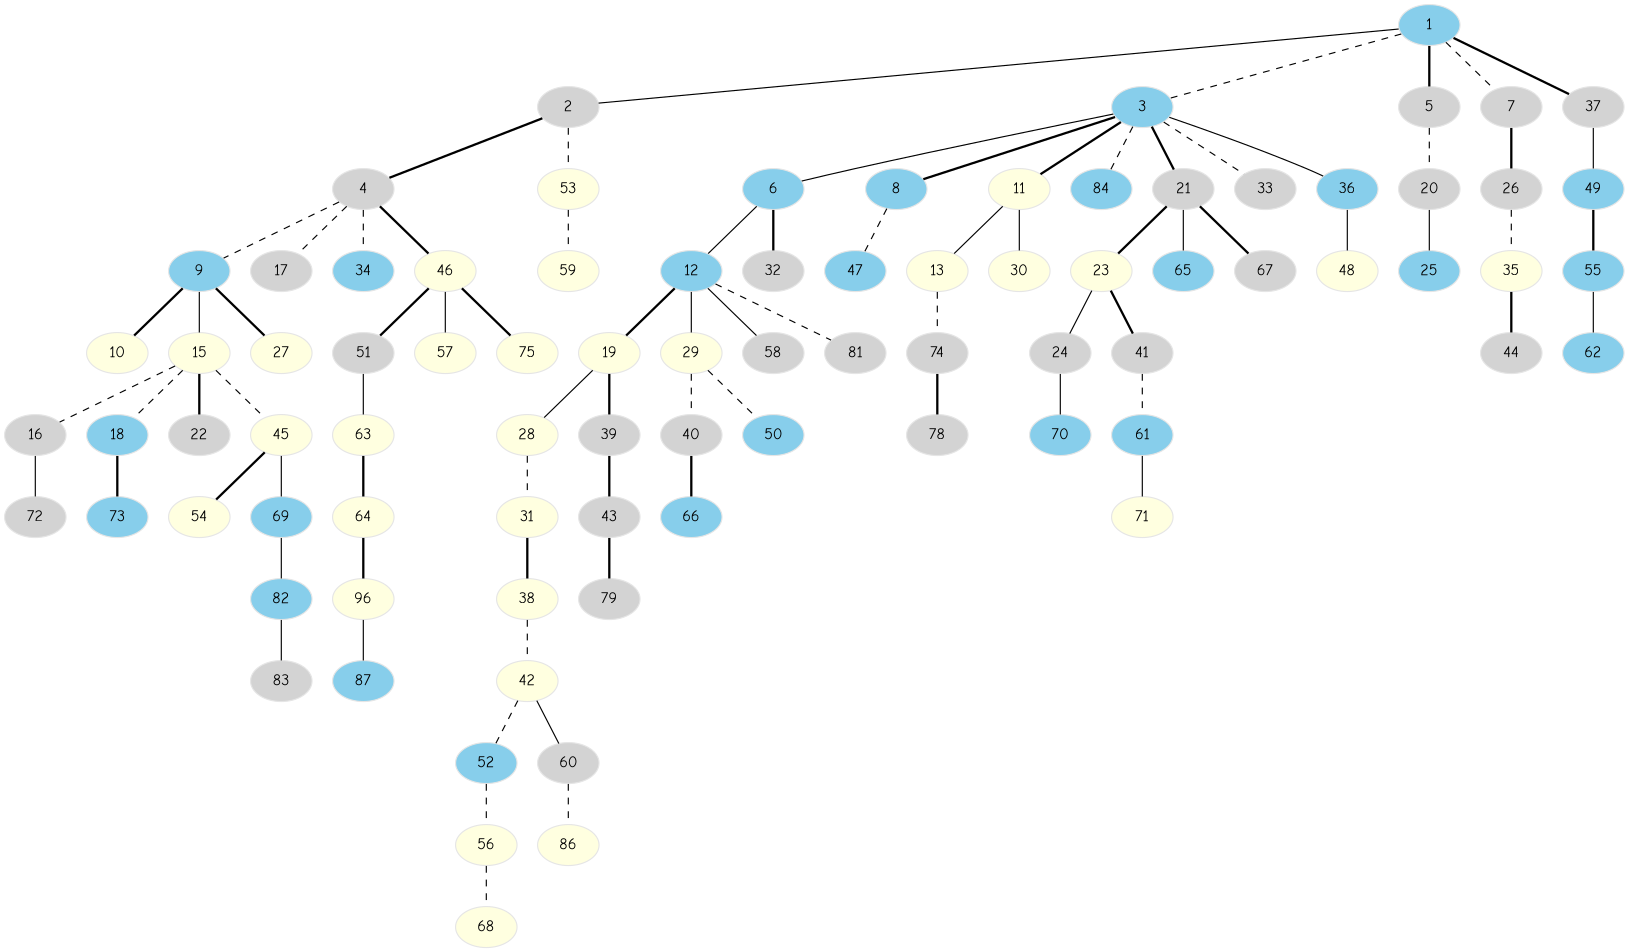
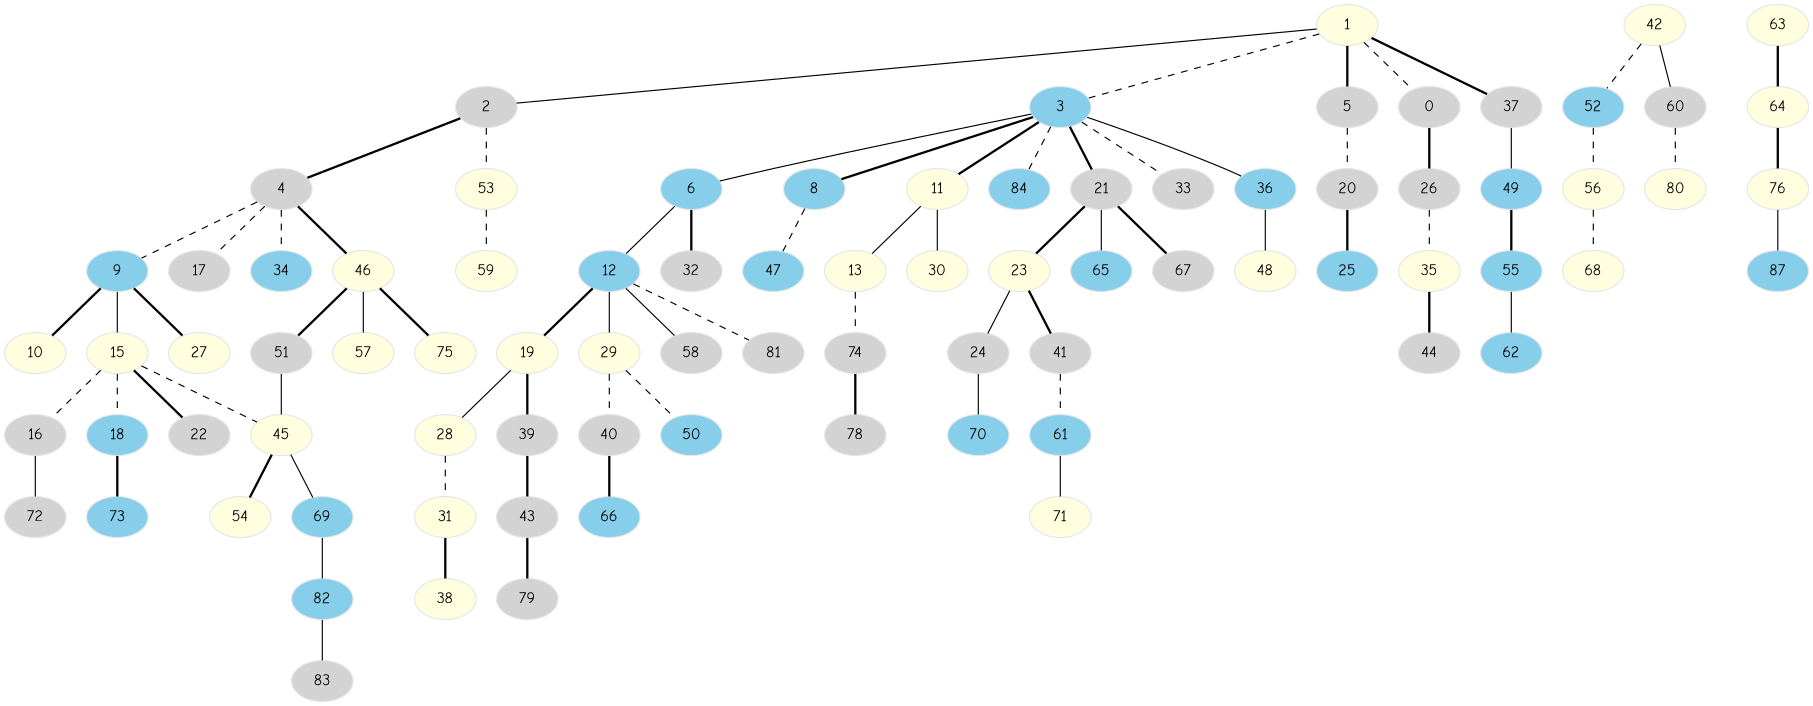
node "1": fillcolor skyblue -> lightyellow
node "7": label "7" -> "0"
edge "20" -- "25": style solid -> bold
edge "51" -- "63": now "51" -- "45"
node "96": label "96" -> "76"
edge "38" -- "42": removed
node "86": label "86" -> "80"
